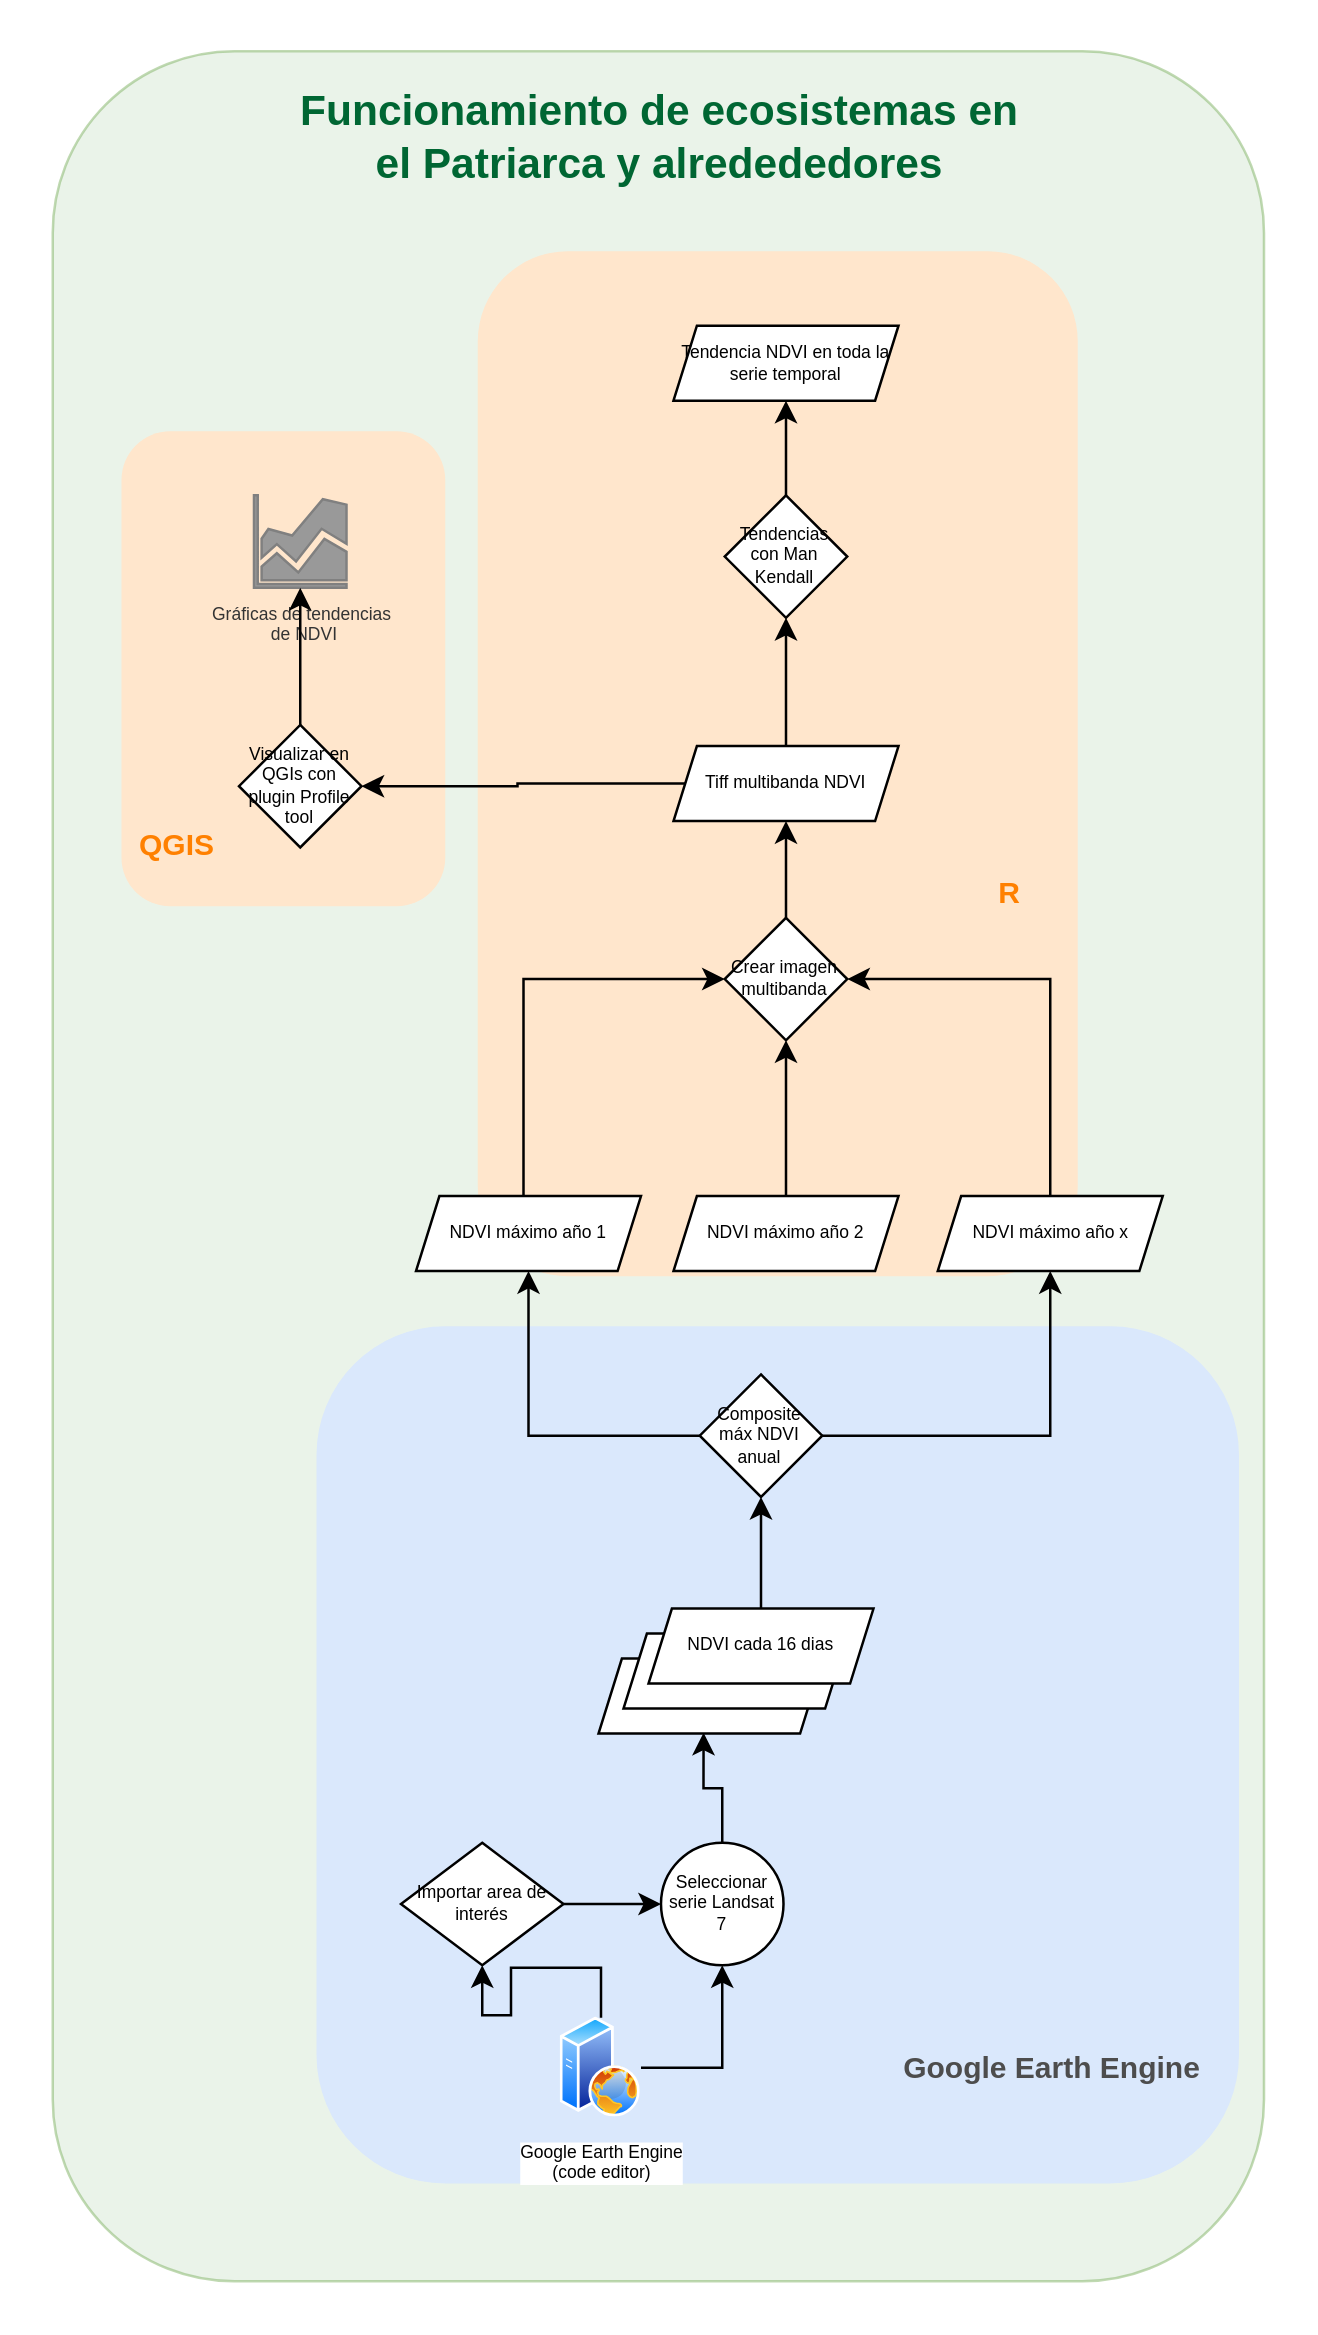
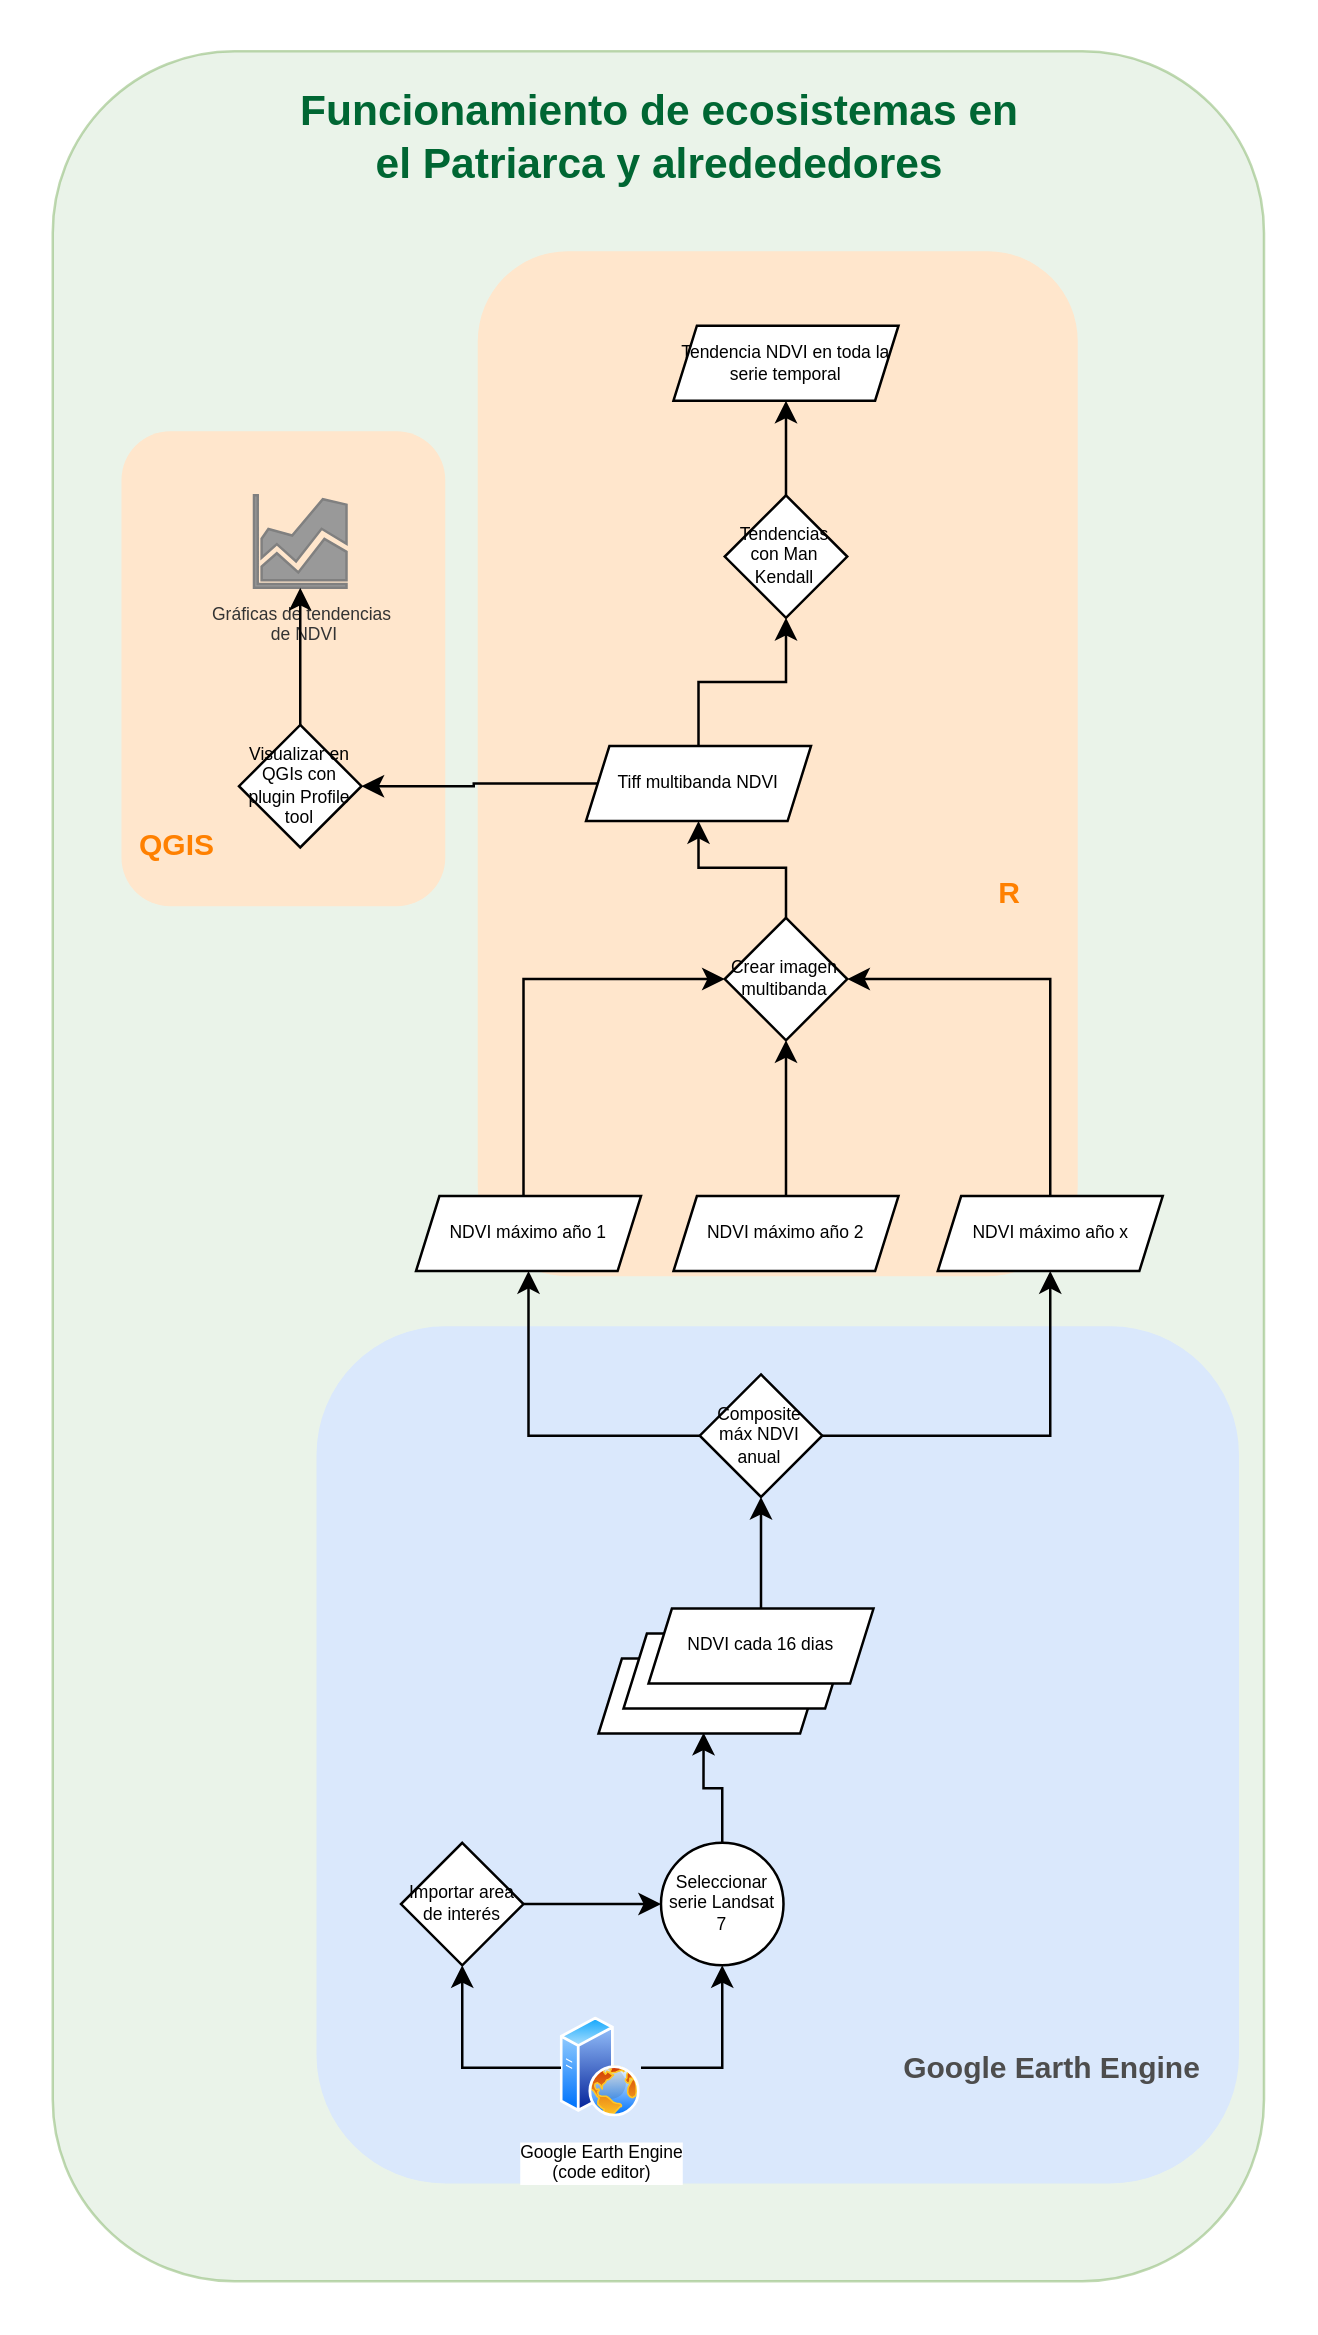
node "Tiff multibanda NDVI": moved (786, 784) -> (698, 784)
node "Importar area de interés": size 163x123 -> 123x123
